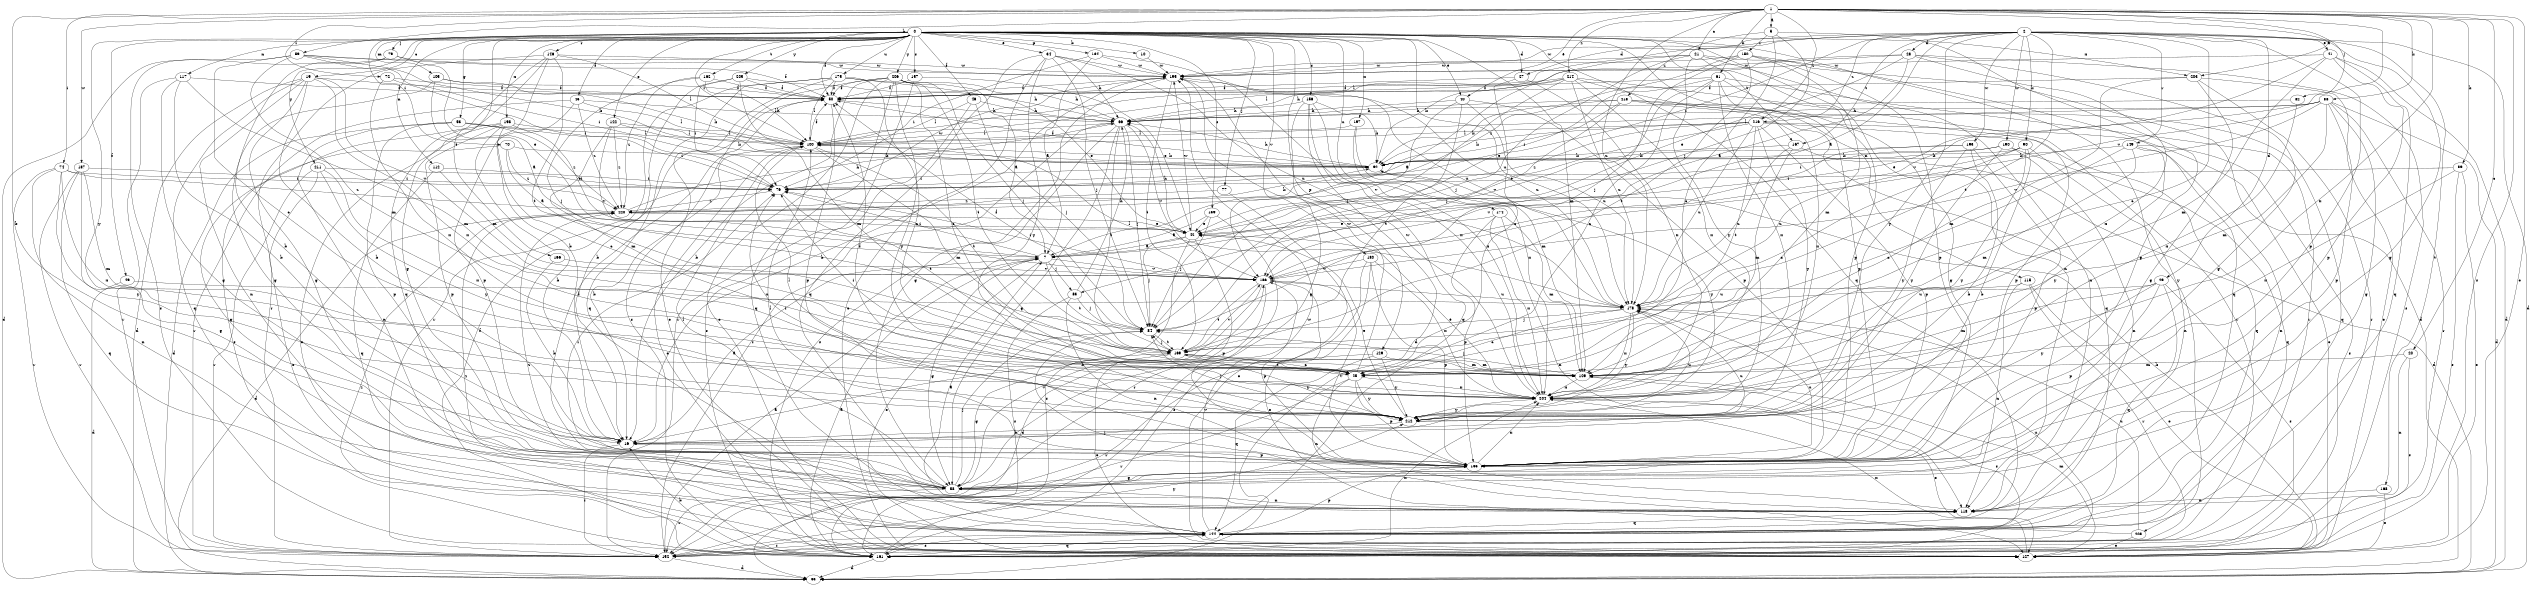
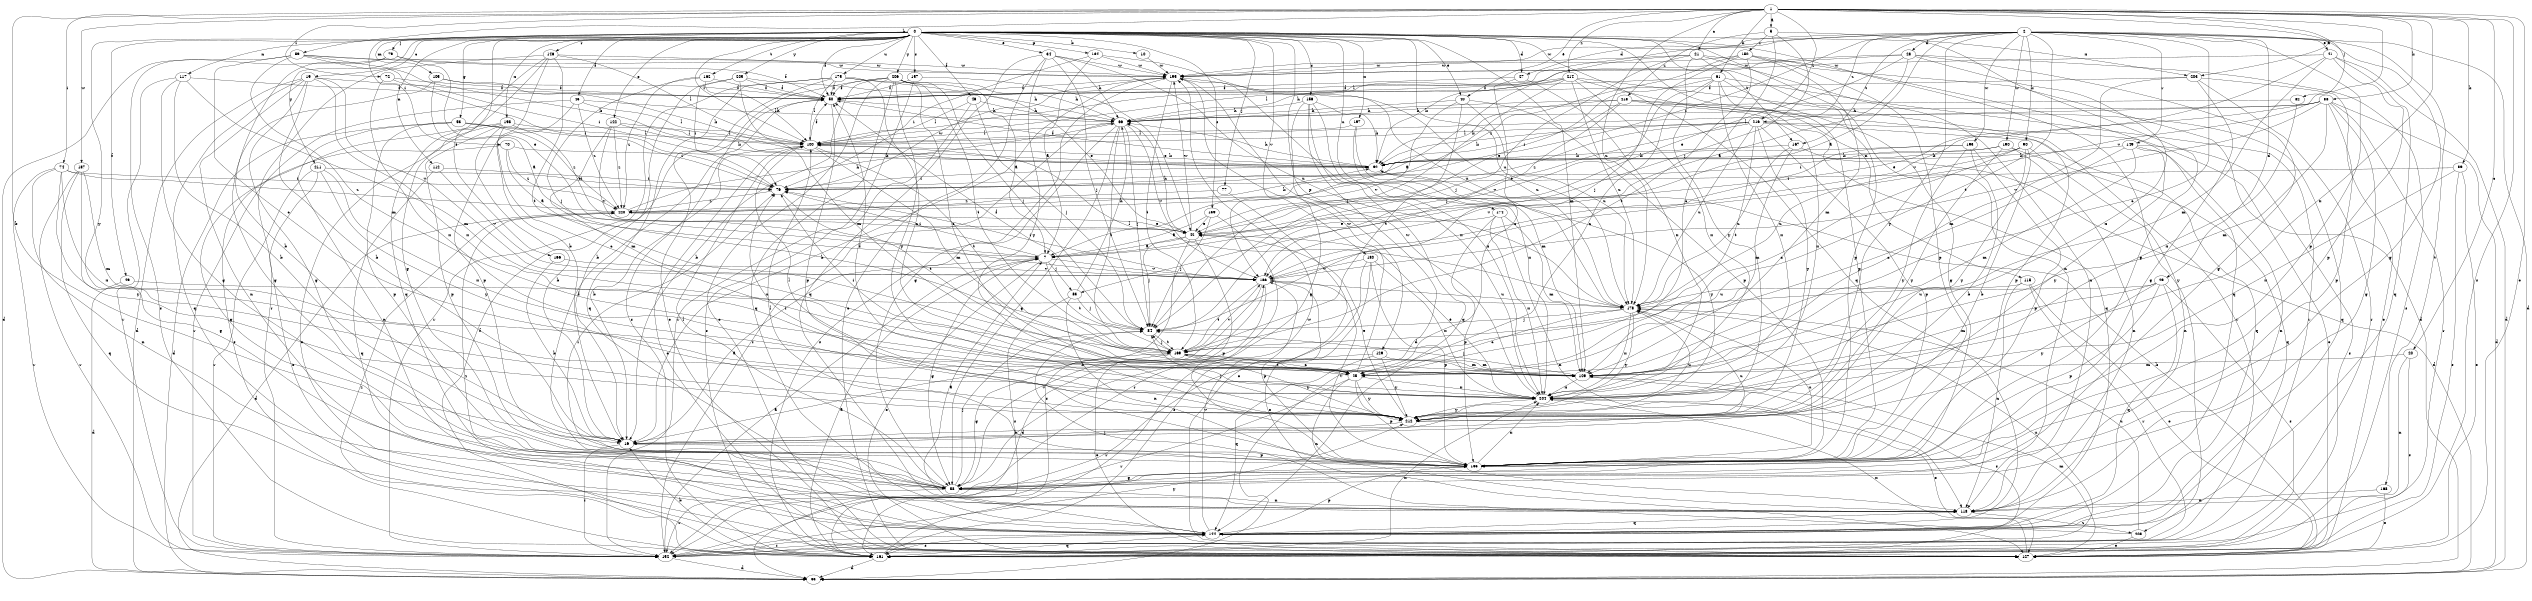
edge "187" -> "76": removed, label "i"
edge "112" -> "186": label "m" -> "v"
edge "118" -> "220": now "118" -> "208"
